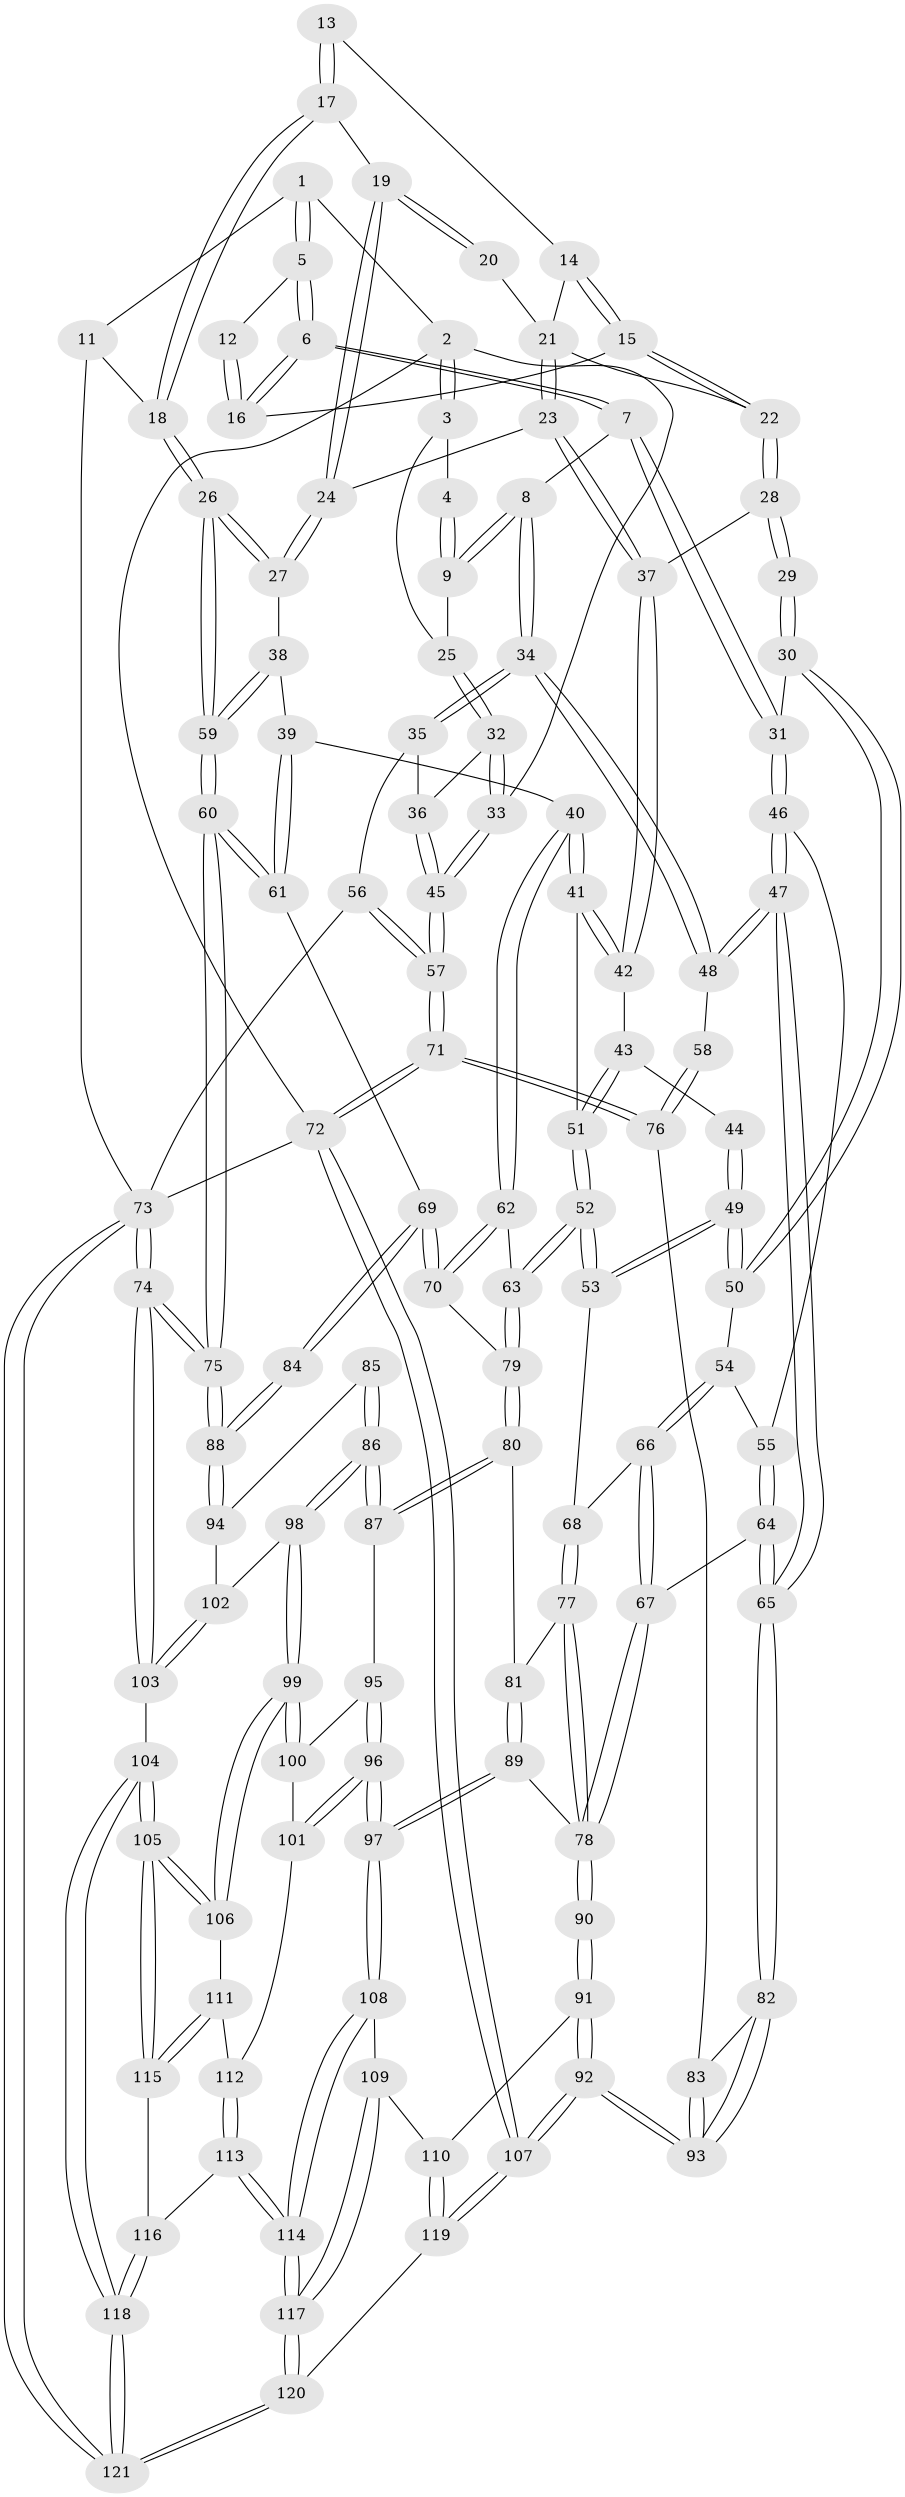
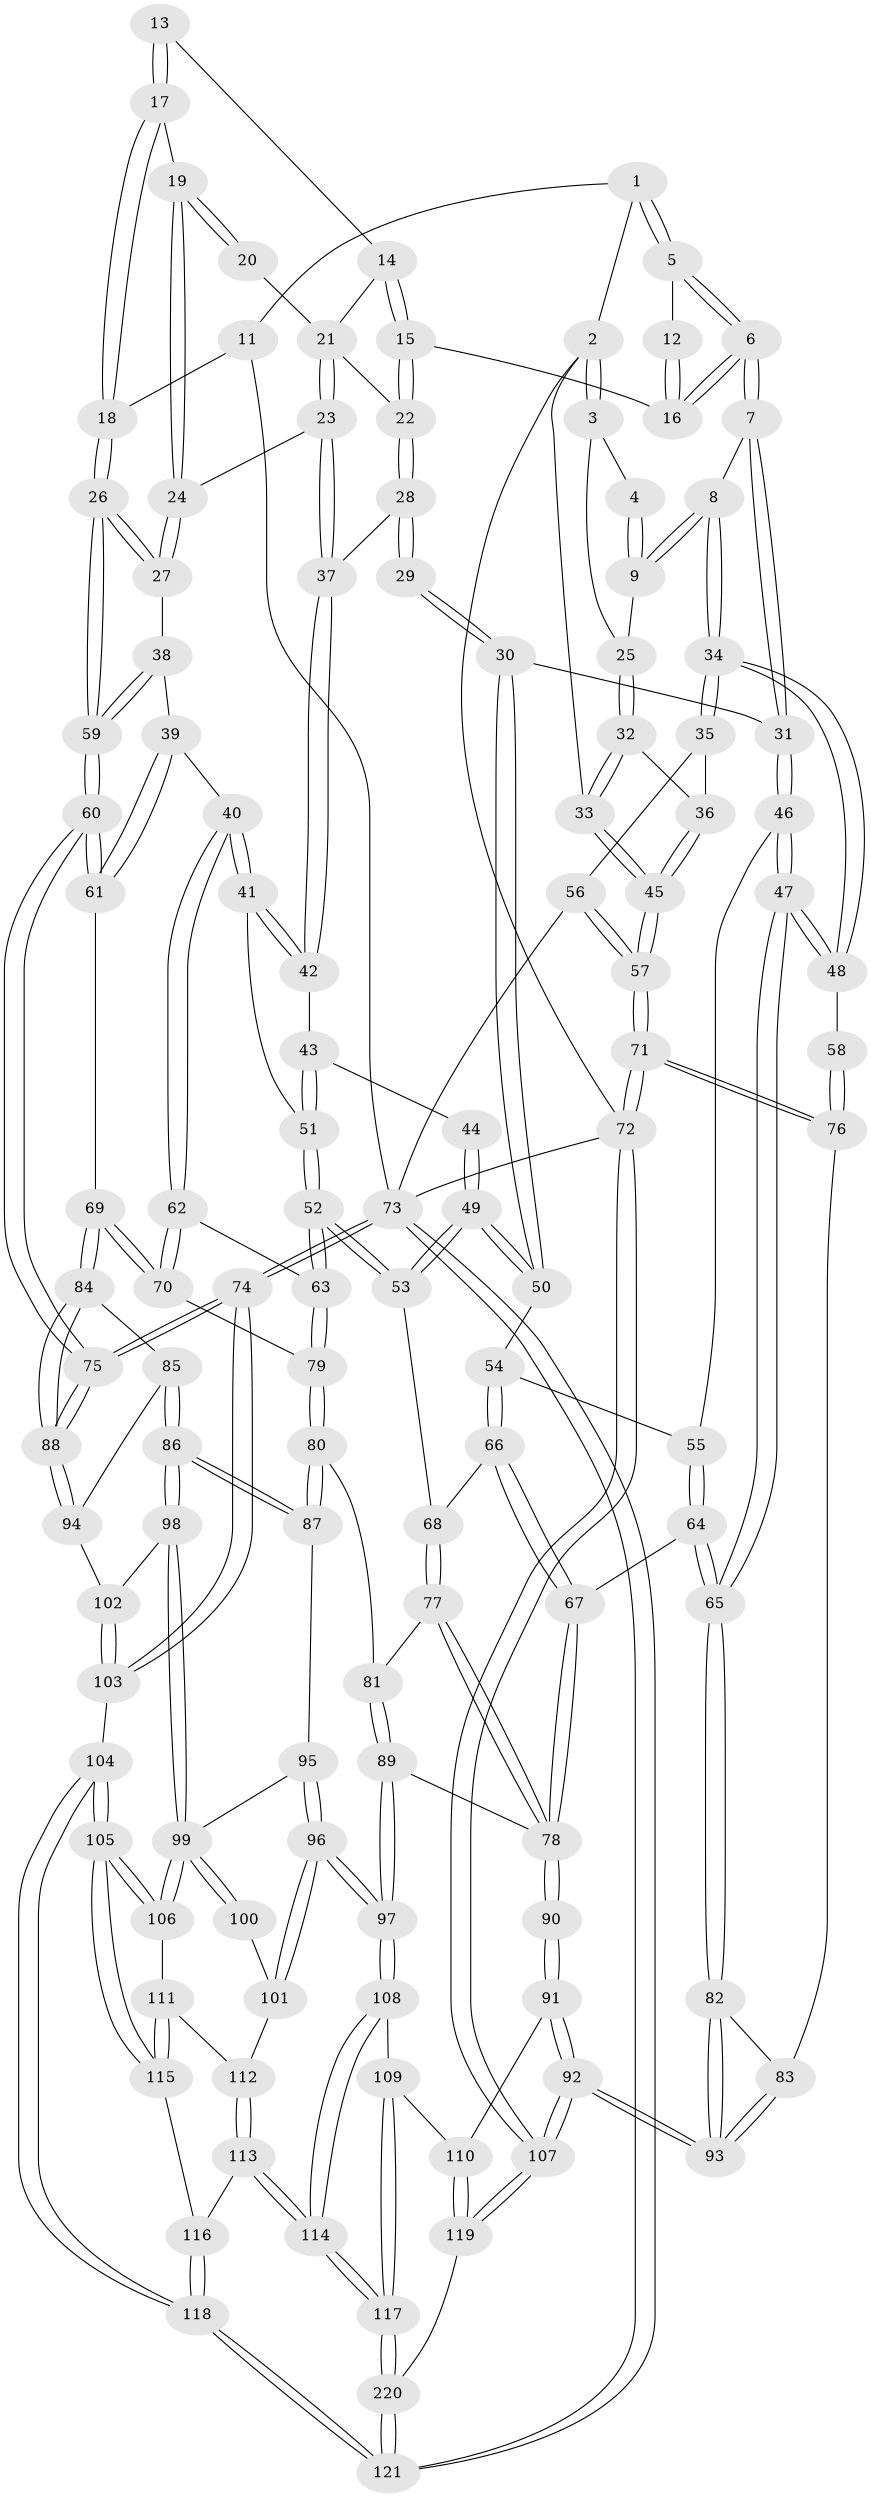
edge "84" -- "85": added
edge "95" -- "100": now "95" -- "99"
node "120": label "120" -> "220"
